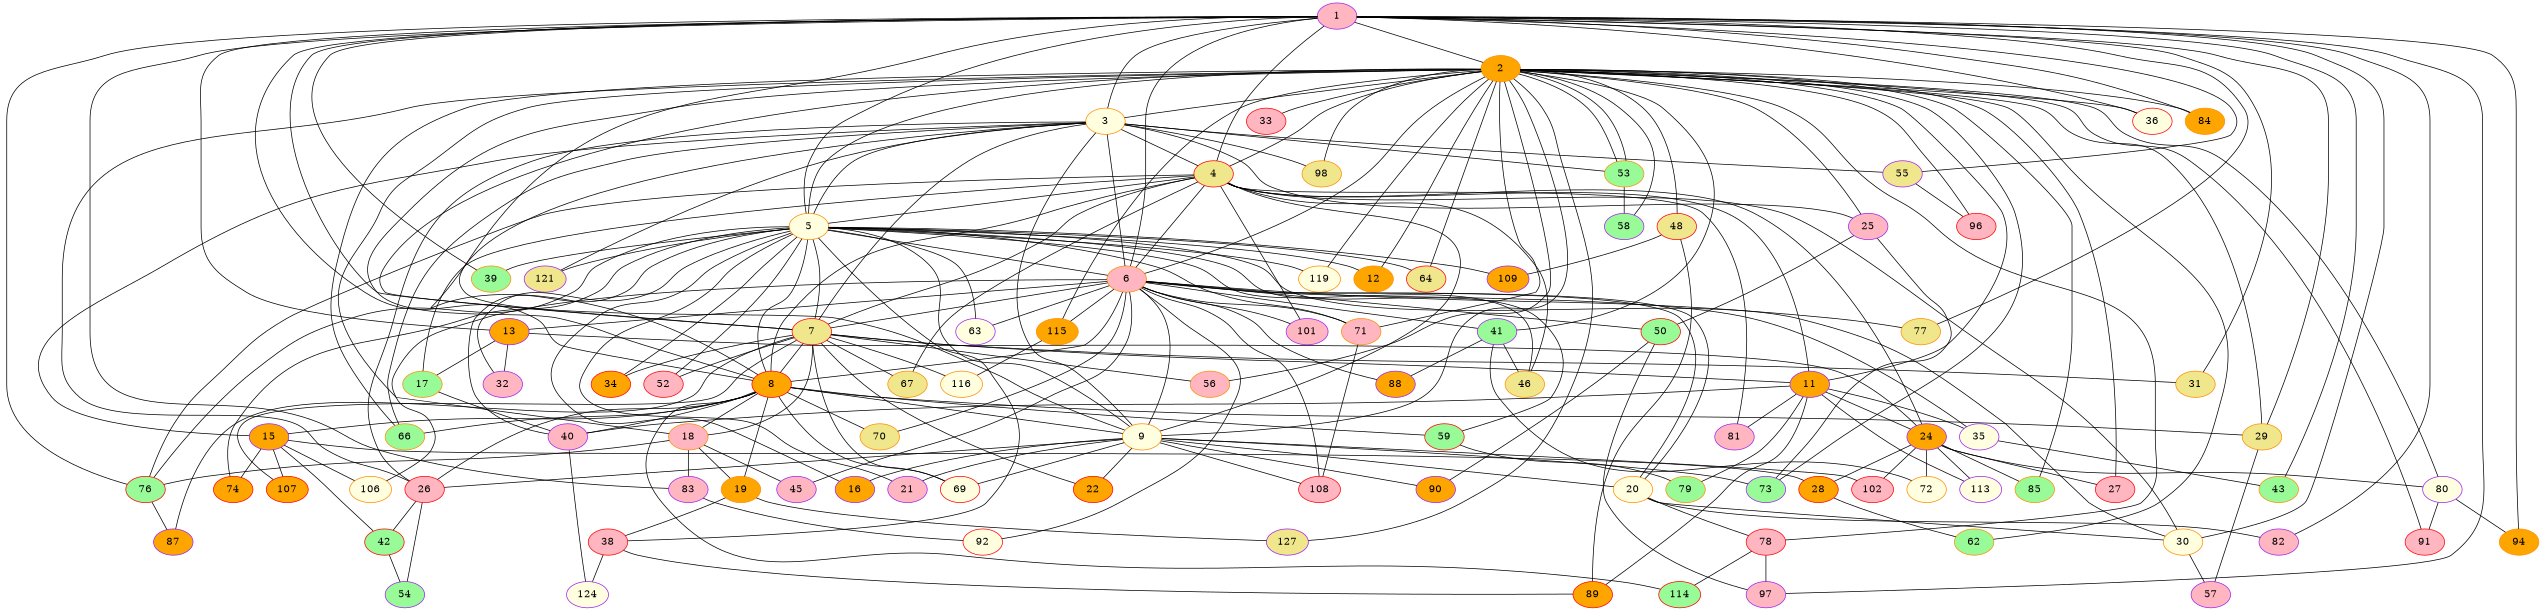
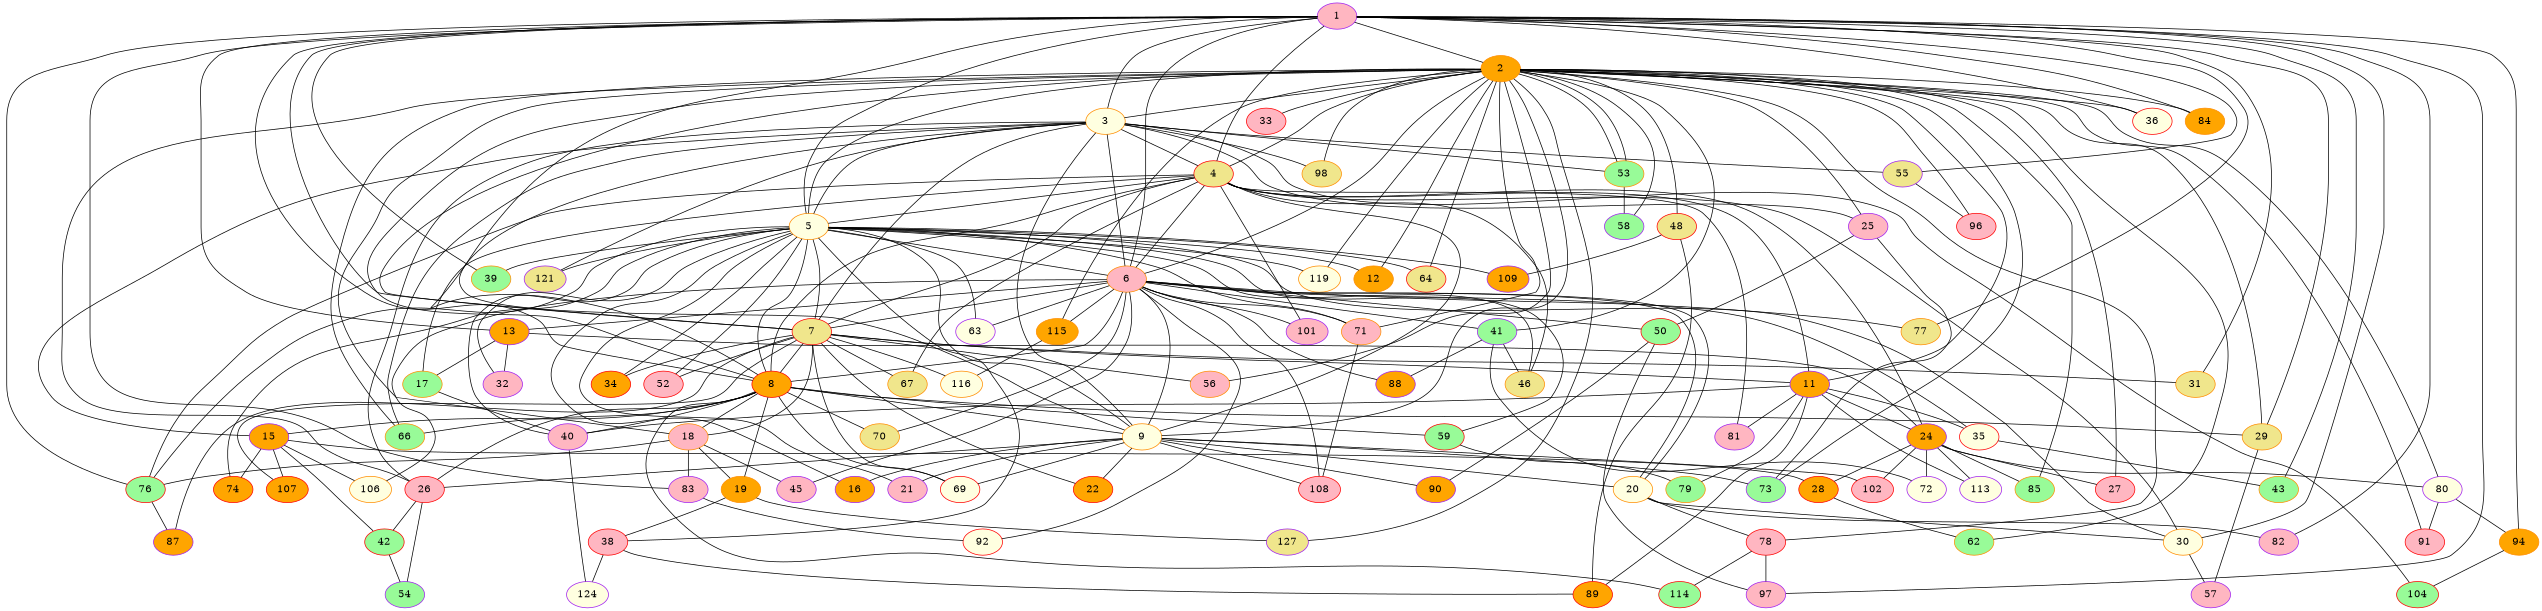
node "35": color purple -> red
node "72": color darkorange -> purple
node "104": added
